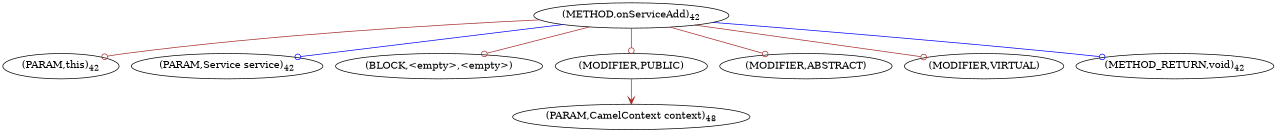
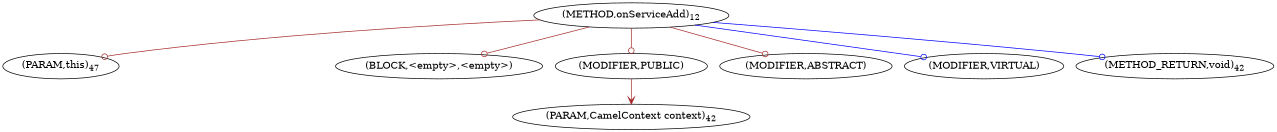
node "(METHOD,onServiceAdd)": text "42" -> "12"
edge "(METHOD,onServiceAdd)" -> "(MODIFIER,VIRTUAL)": color brown -> blue
node "(PARAM,this)": text "42" -> "47"
node "(PARAM,Service service)": removed
node "(PARAM,CamelContext context)": text "48" -> "42"
